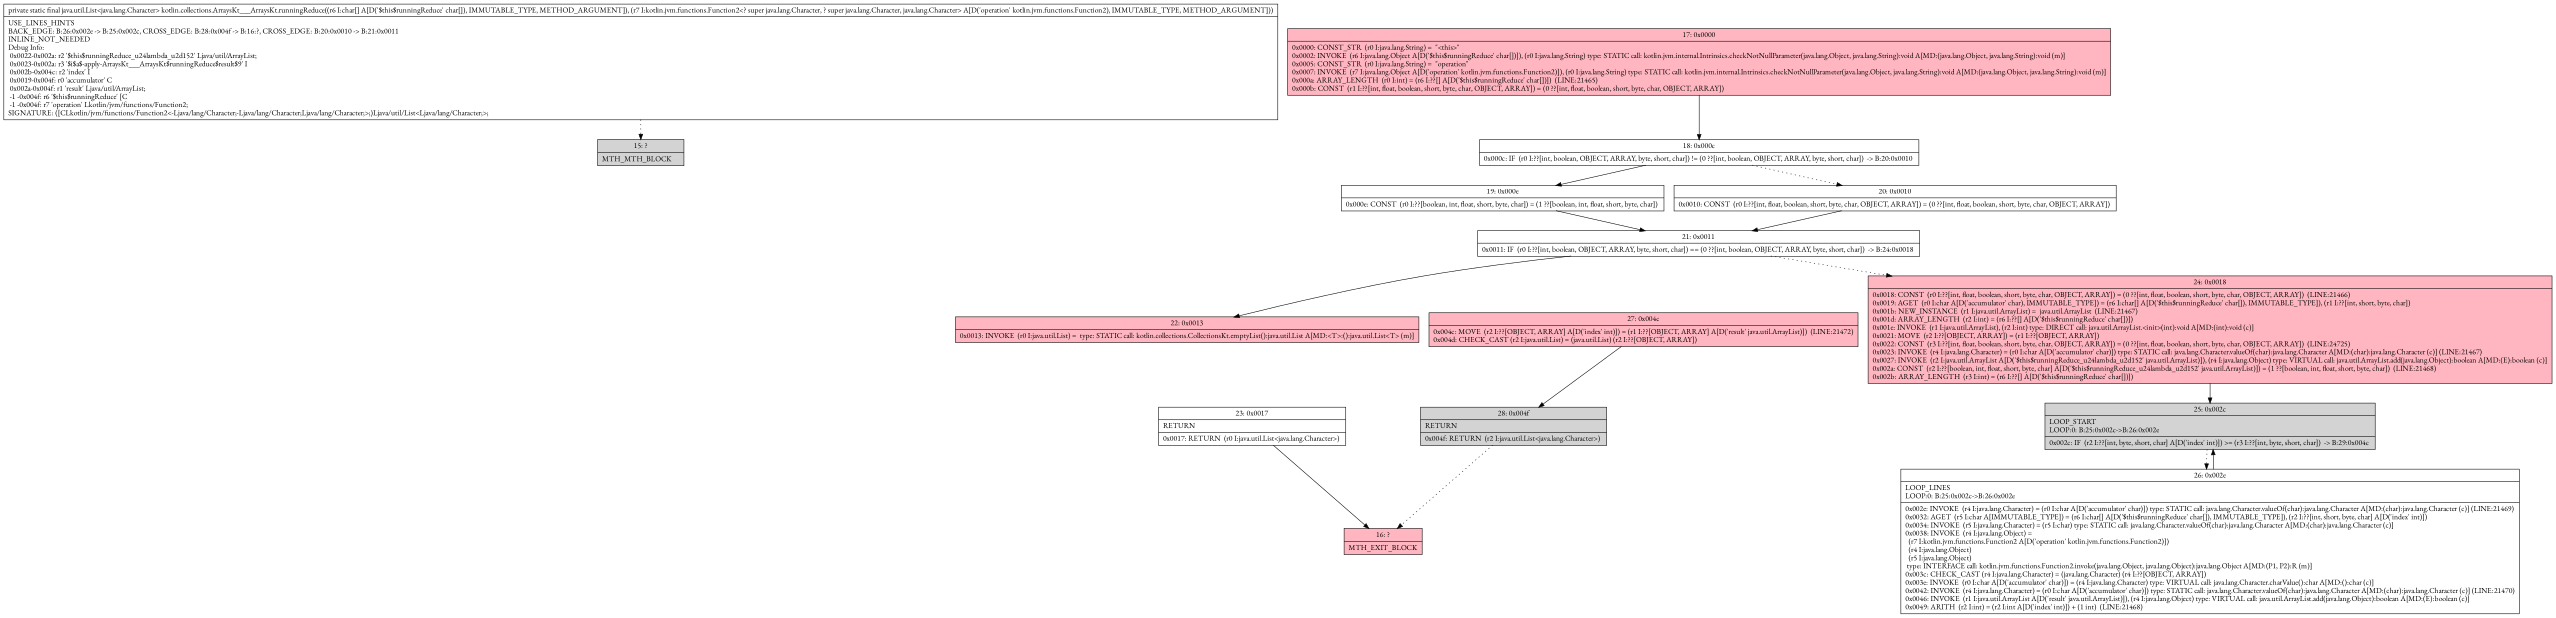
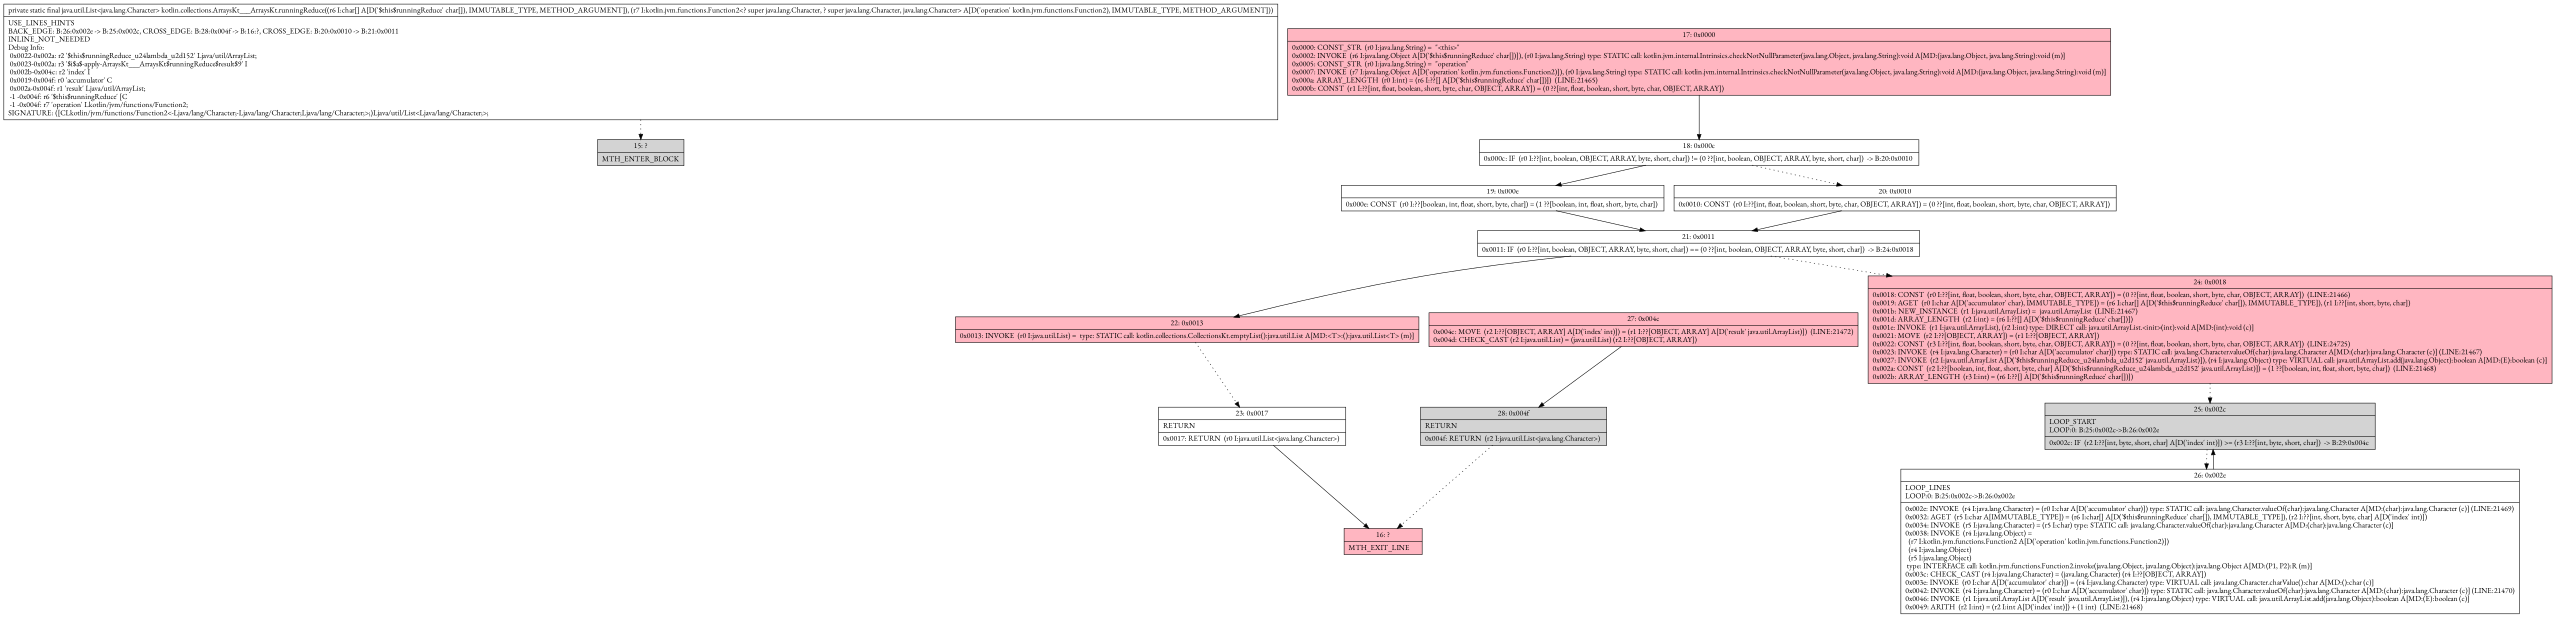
node "15: ?": text "MTH_MTH_BLOCK" -> "MTH_ENTER_BLOCK"
edge "22: 0x0013" -> "23: 0x0017": added
edge "24: 0x0018" -> "25: 0x002c": style solid -> dotted
node "16: ?": text "MTH_EXIT_BLOCK" -> "MTH_EXIT_LINE"
